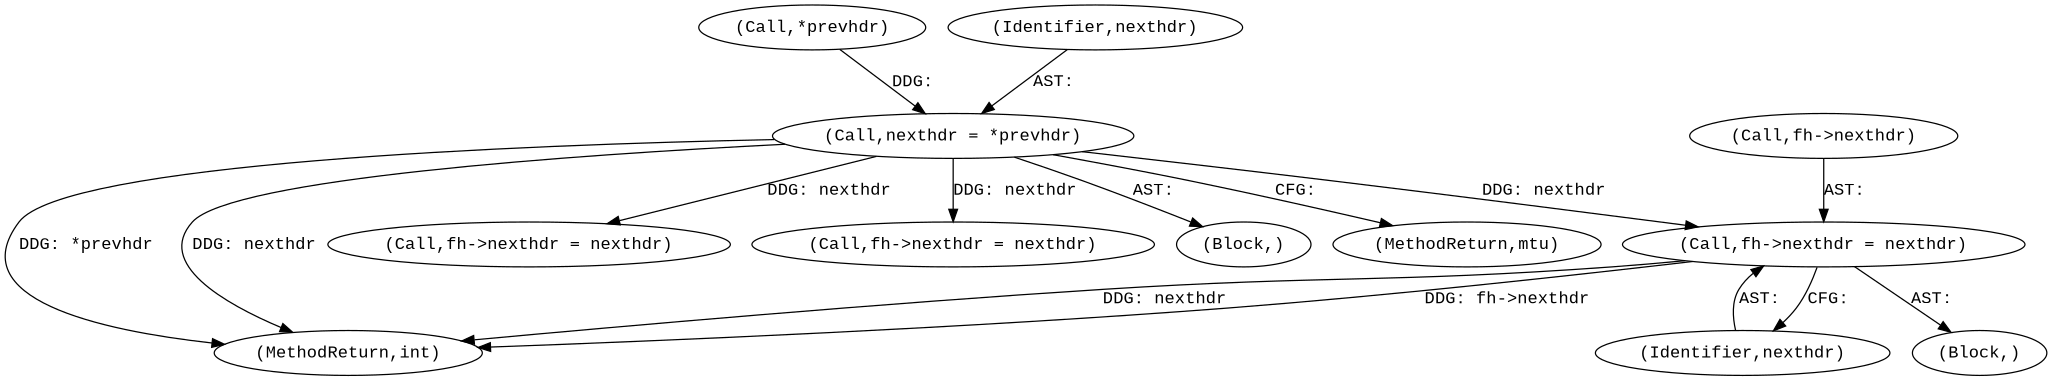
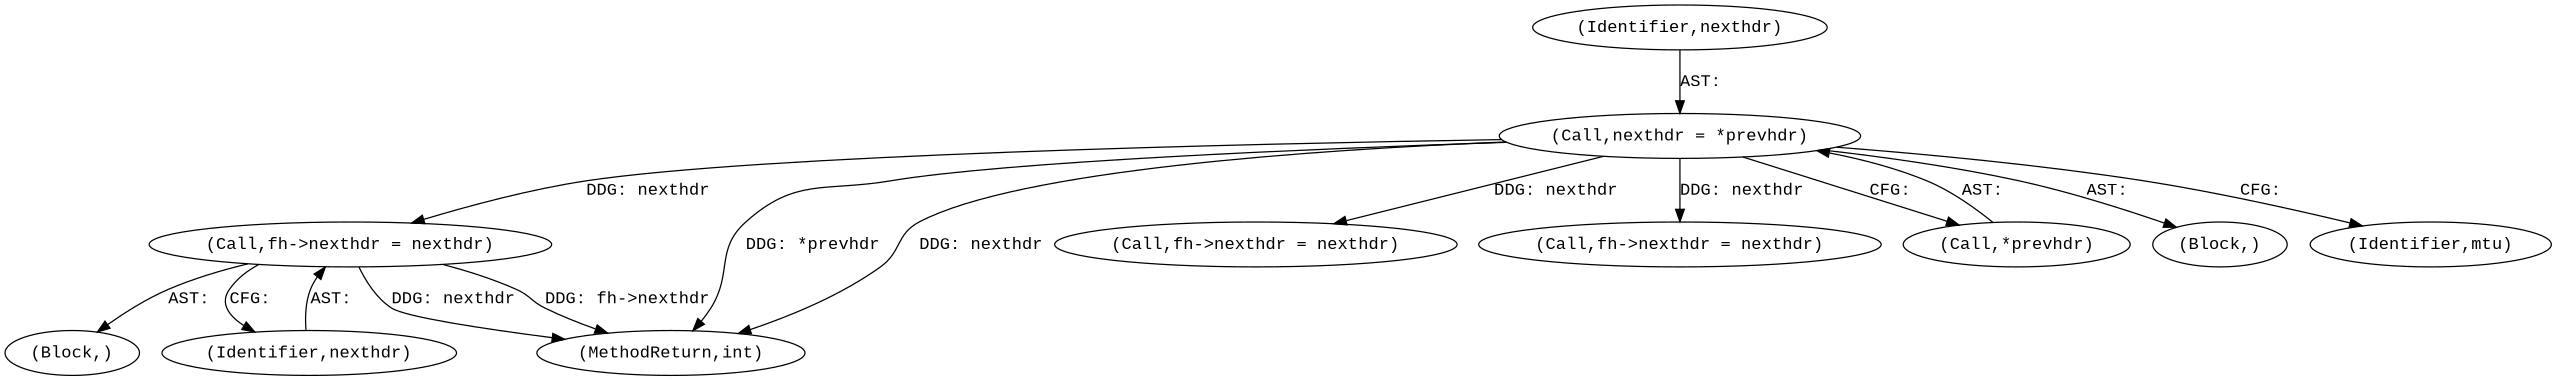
edge "(Call,*prevhdr)" -> "(Call,nexthdr = *prevhdr)": label "DDG: " -> "AST: "
node "(Call,fh->nexthdr)": removed
edge "(Call,nexthdr = *prevhdr)" -> "(Call,*prevhdr)": added, label "CFG:"
node "(MethodReturn,mtu)": label "(MethodReturn,mtu)" -> "(Identifier,mtu)"
